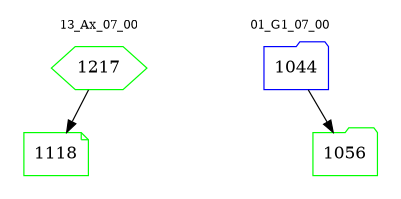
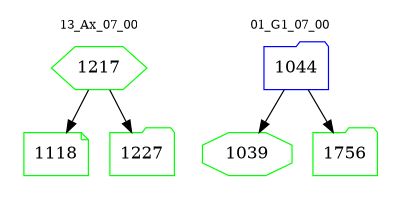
node "1227": added
node "1039": added
node "1056": label "1056" -> "1756"
